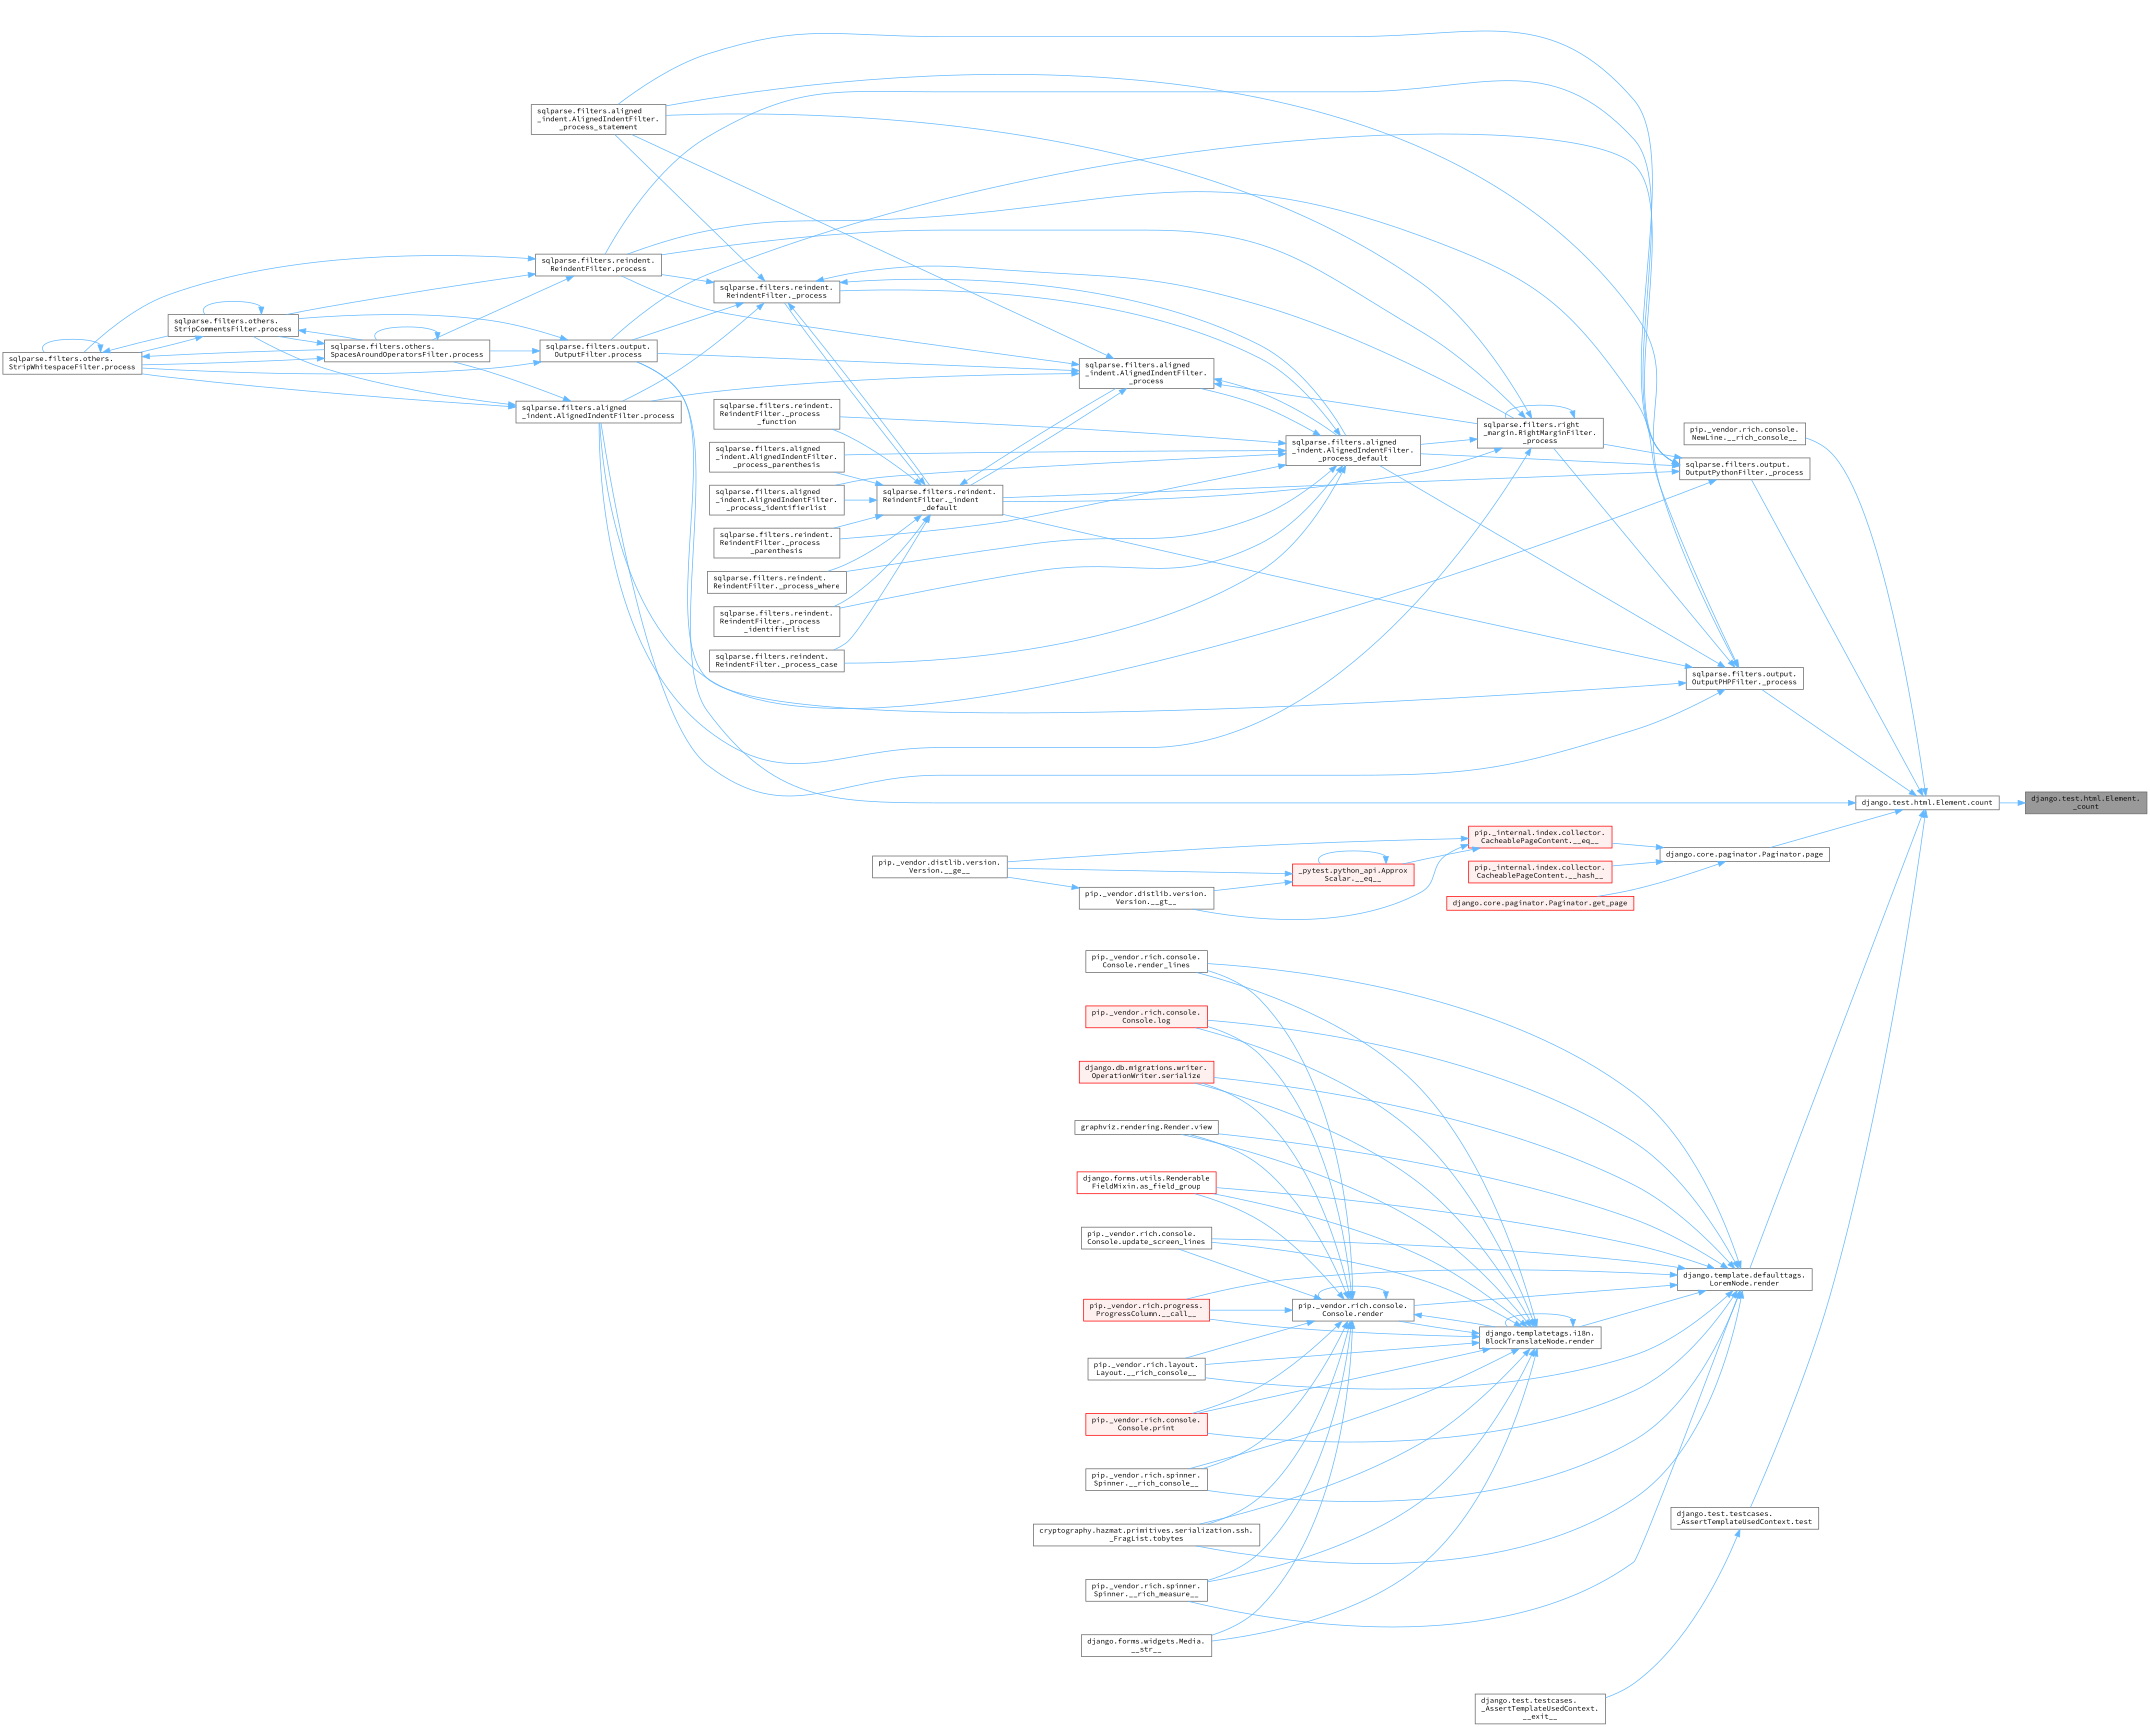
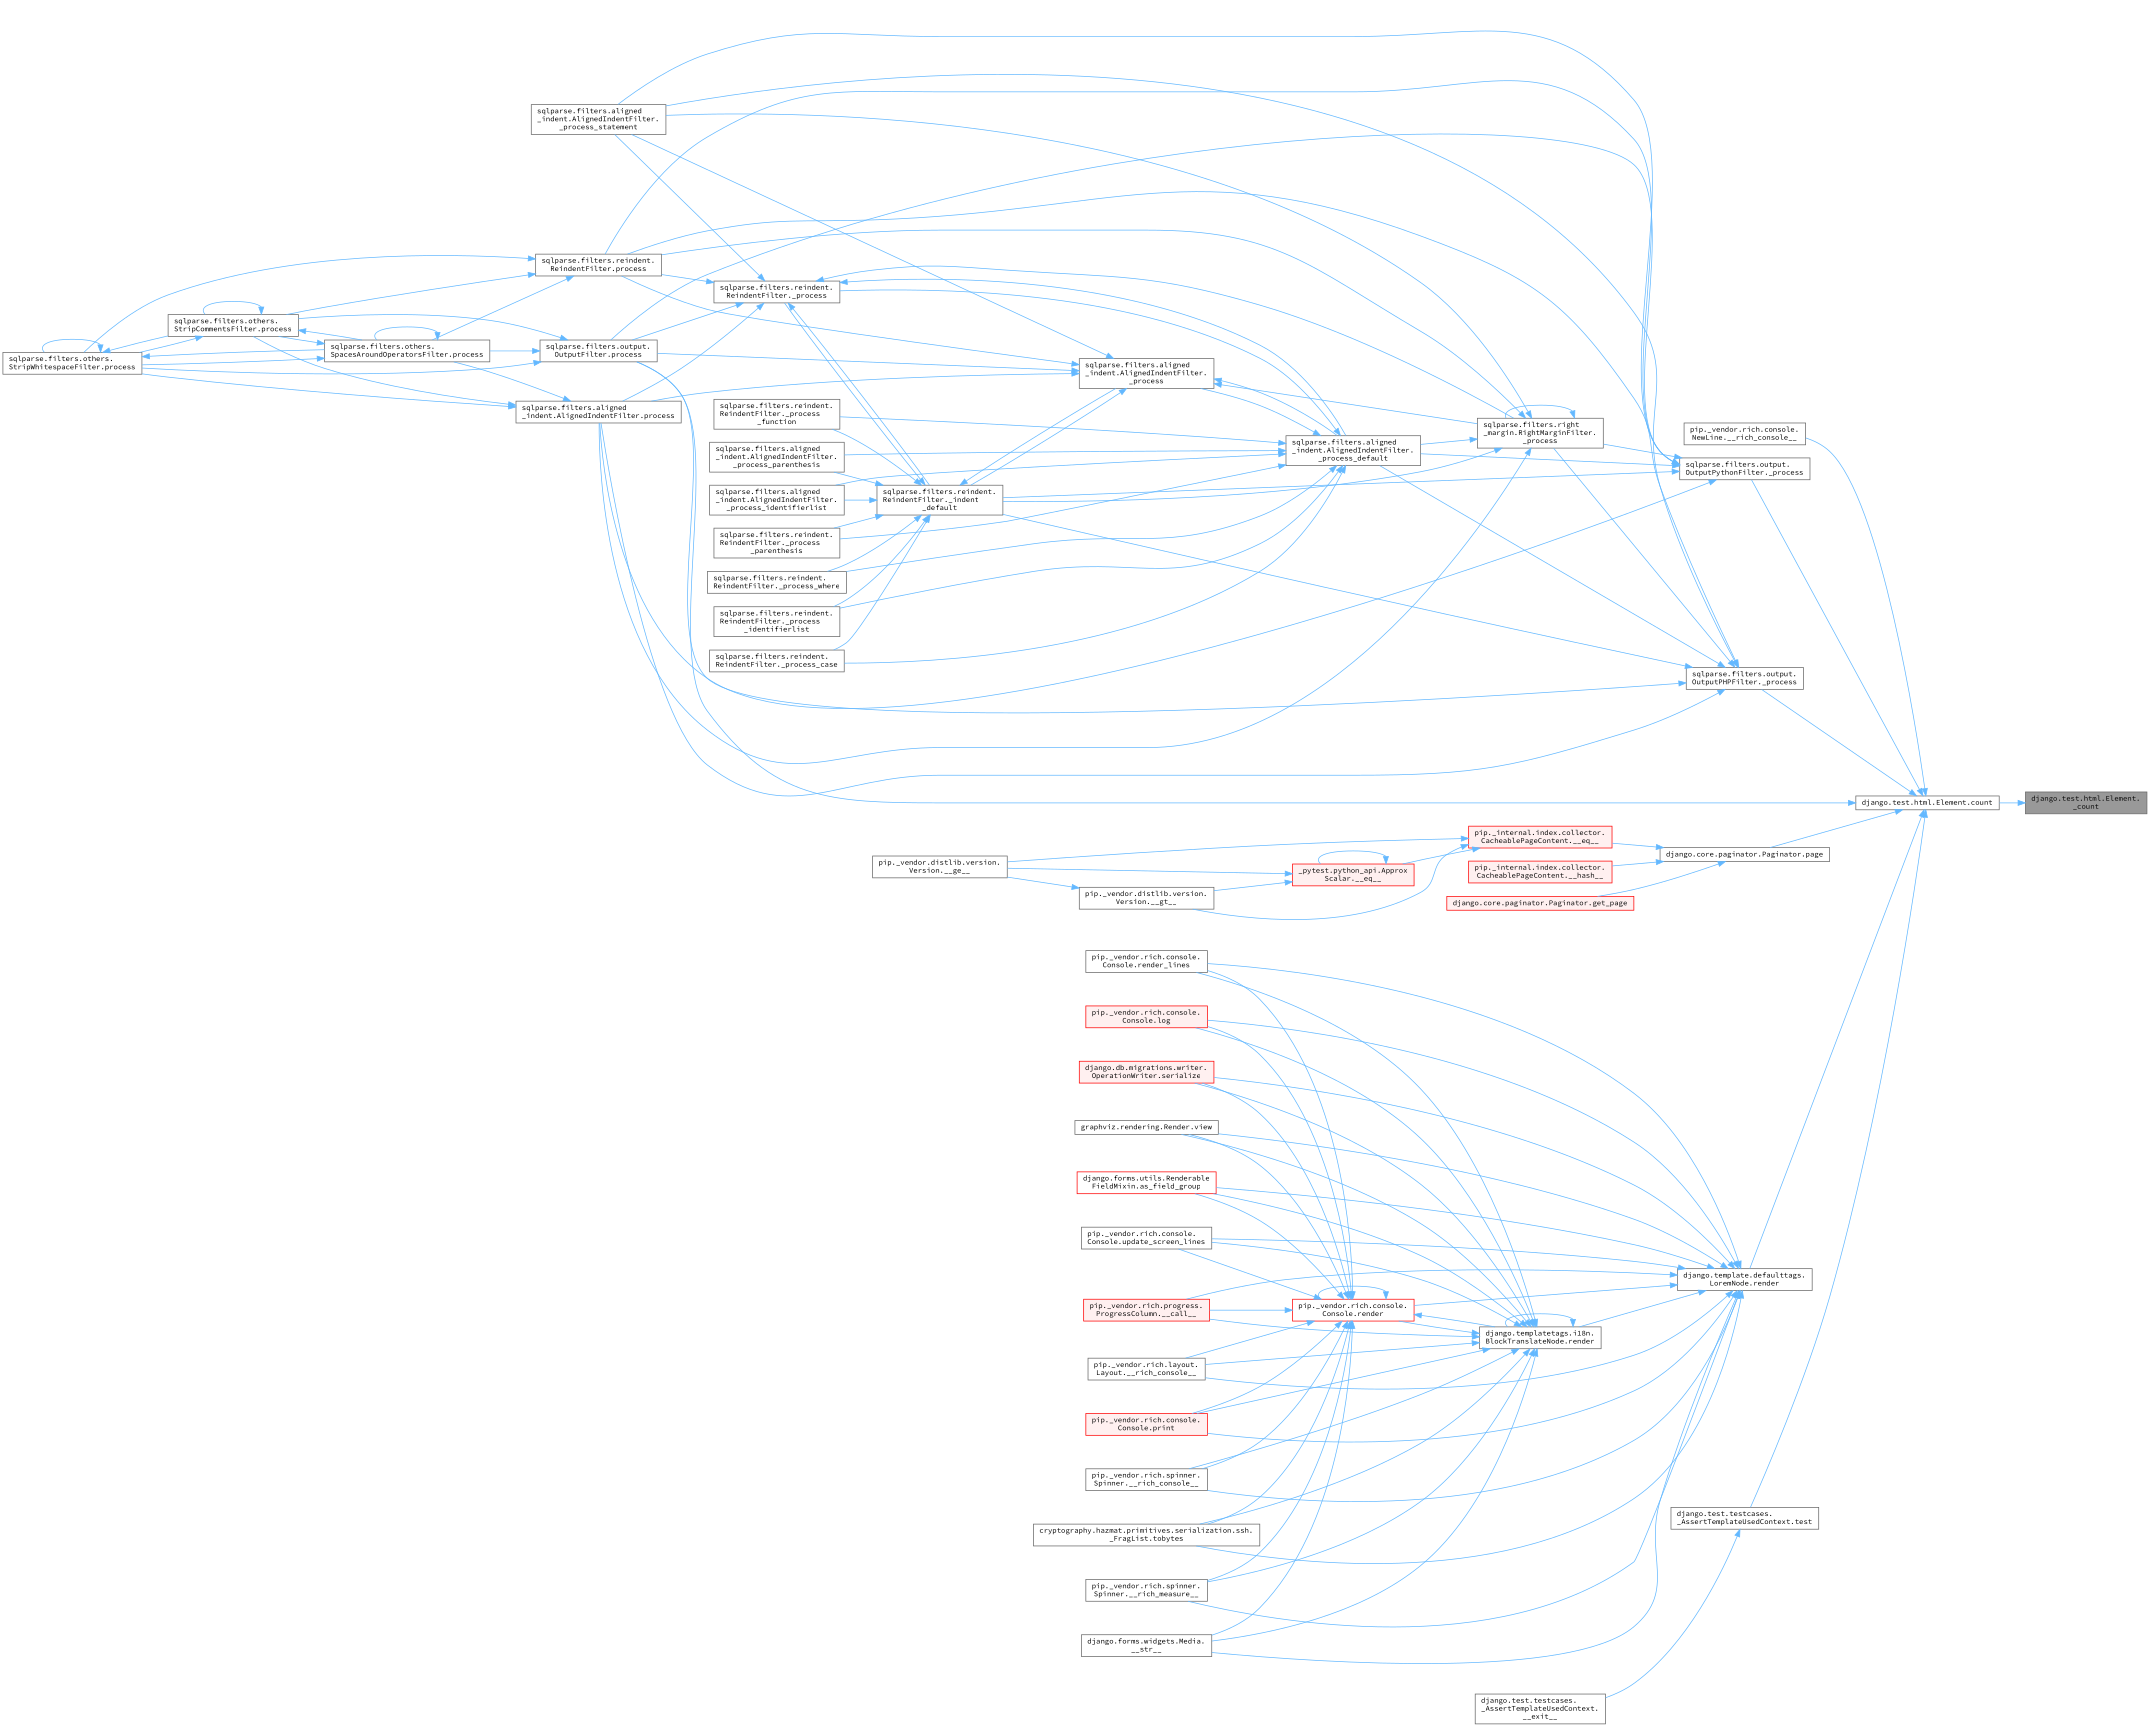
node "pip._vendor.rich.console. Console.render": color grey40 -> red
edge "django.forms.widgets.Media. __str__" -> "django.template.defaulttags. LoremNode.render": added
